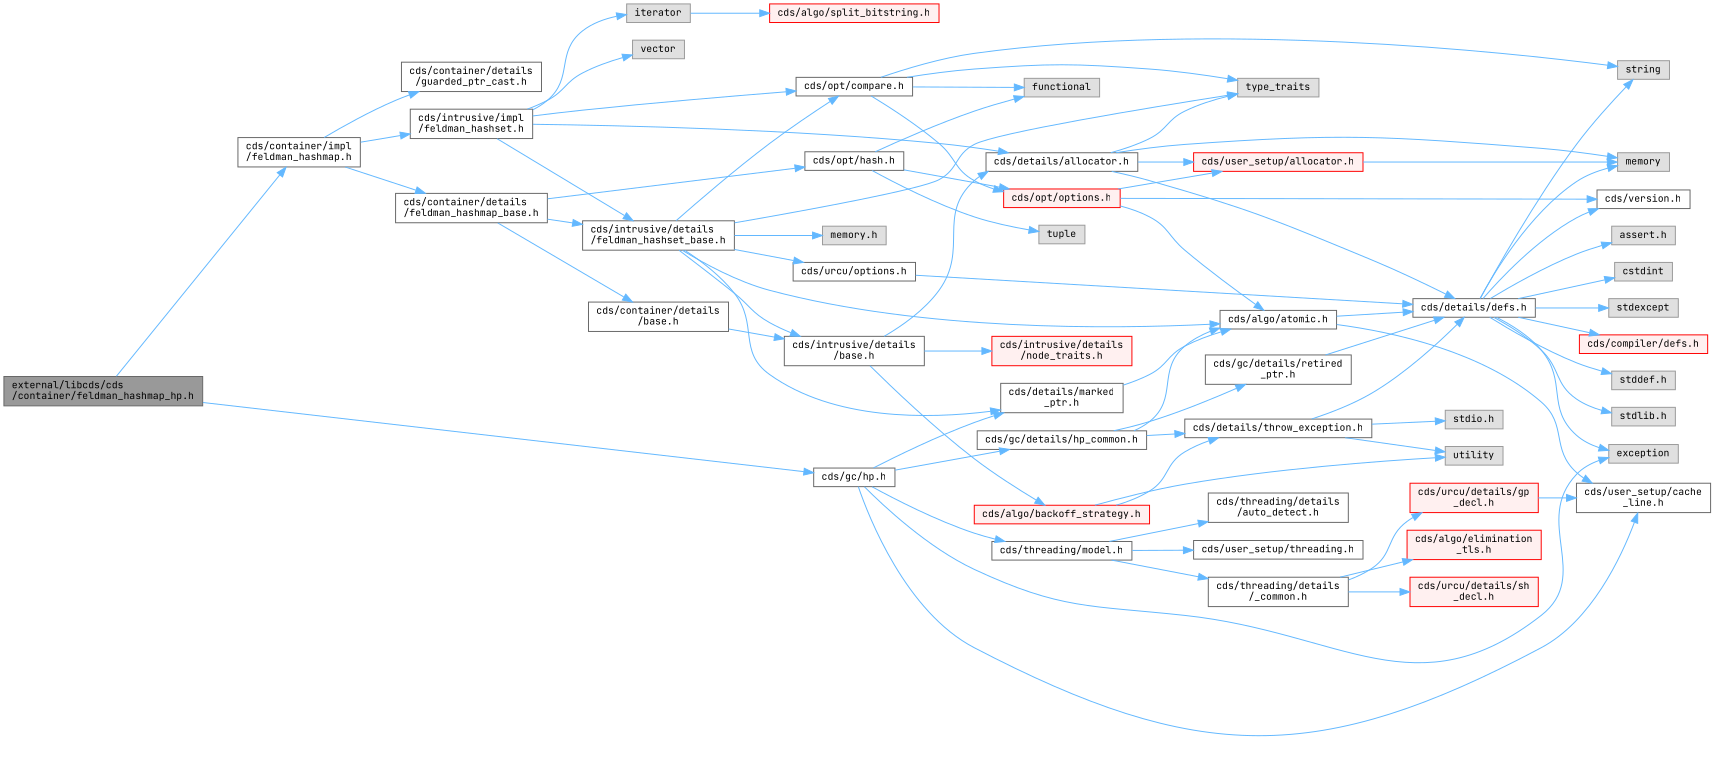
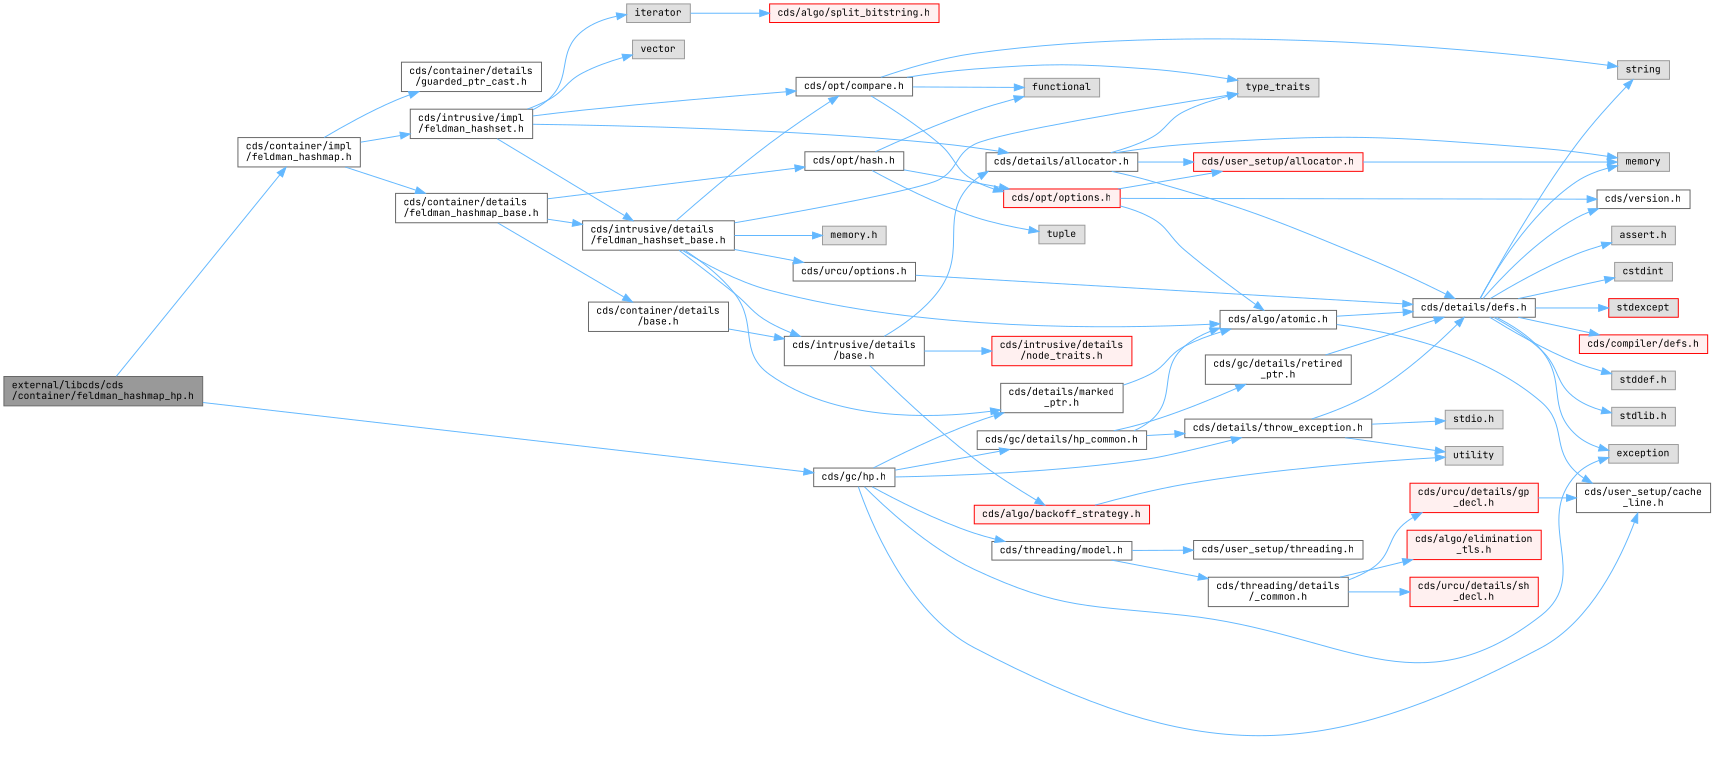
node "stdexcept": color grey60 -> red
edge "cds/algo/backoff_strategy.h" -> "cds/details/throw_exception.h": now "cds/gc/hp.h" -> "cds/details/throw_exception.h"
node "cds/threading/details /auto_detect.h": removed
